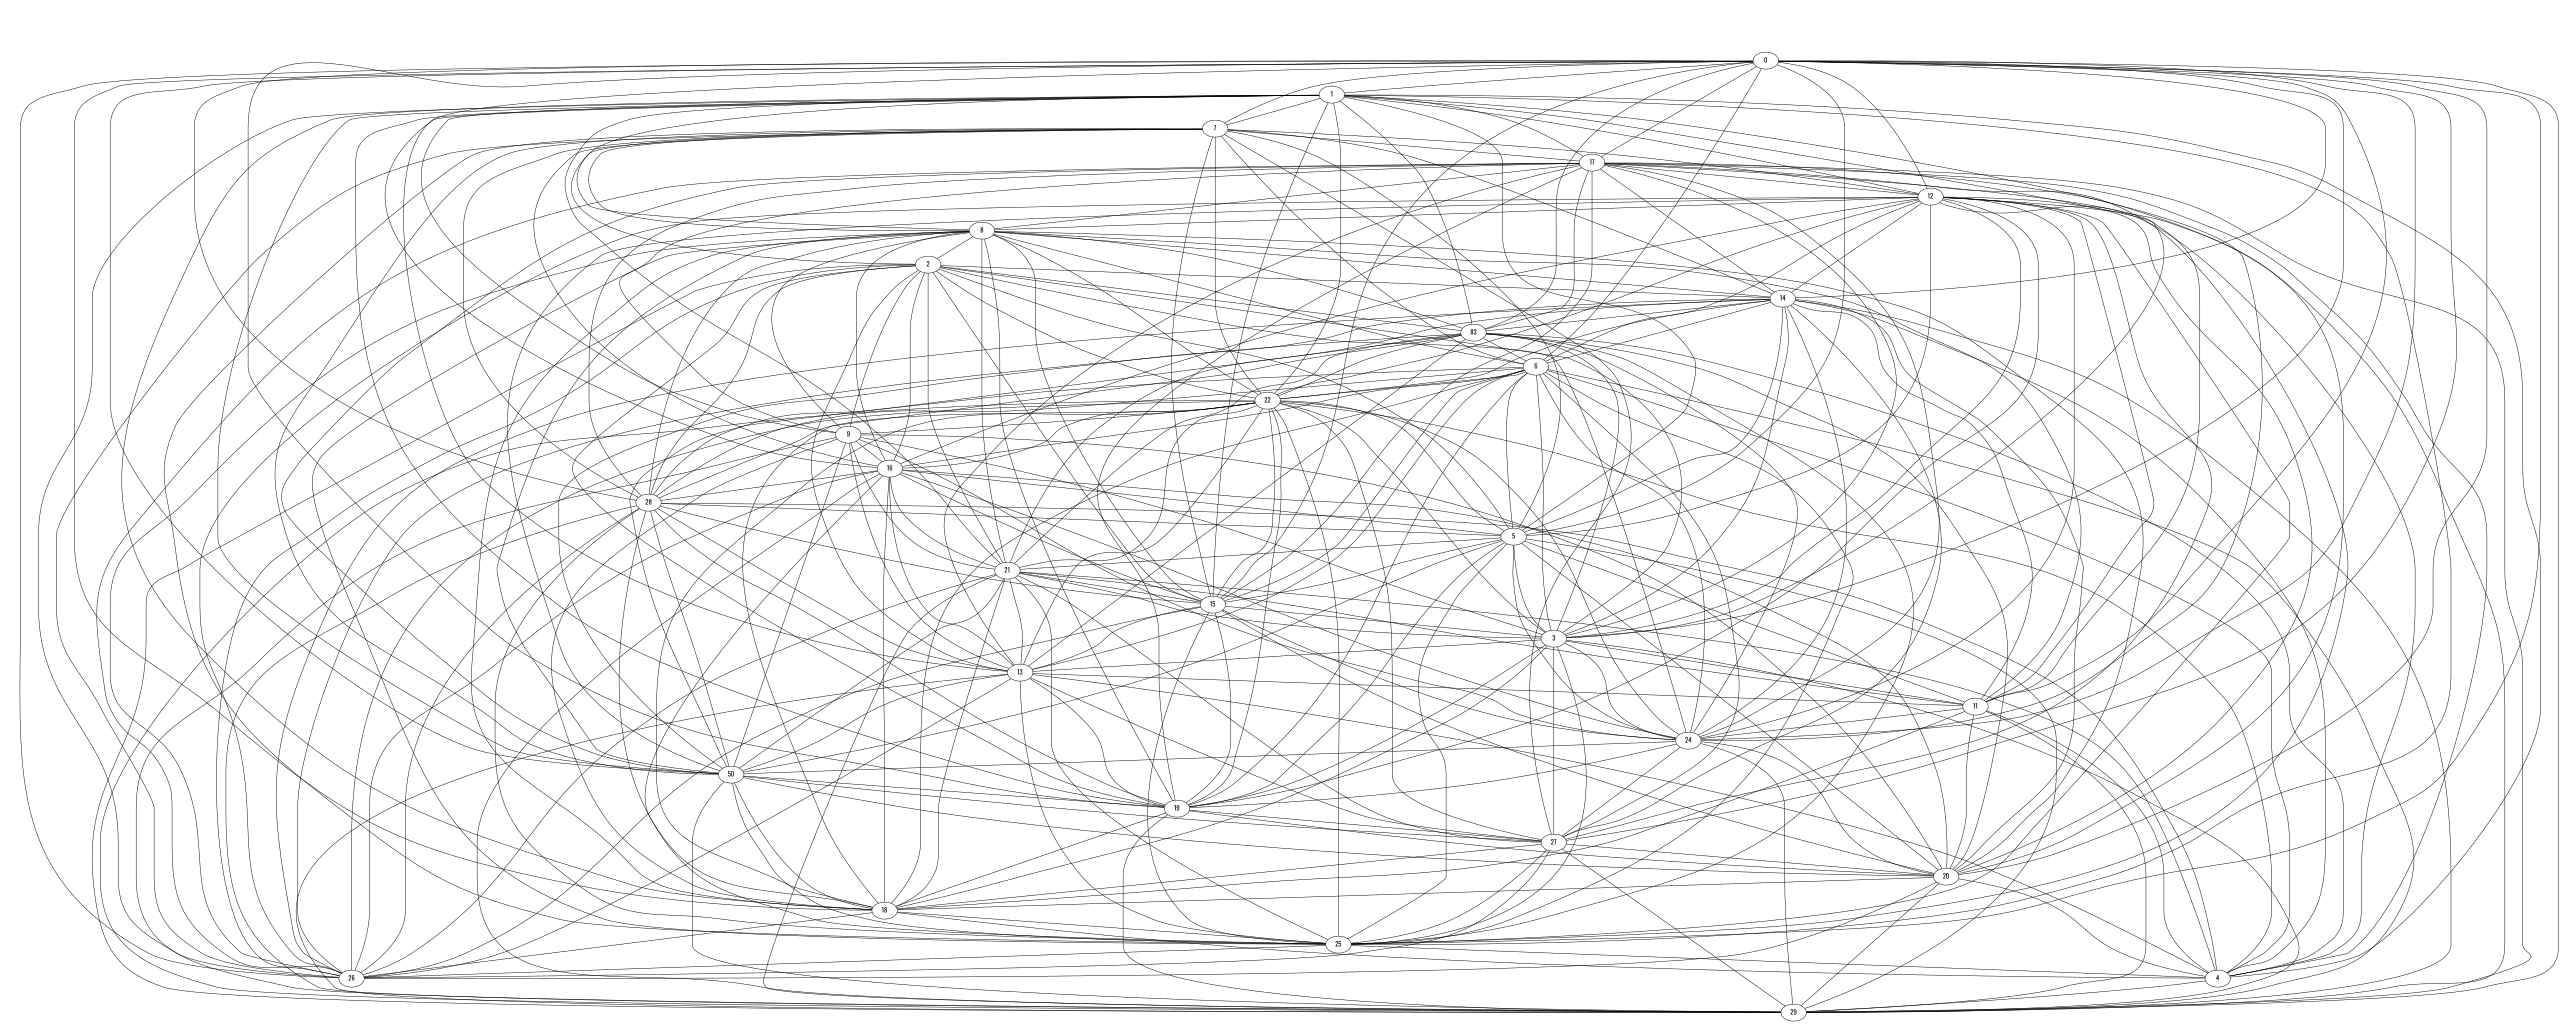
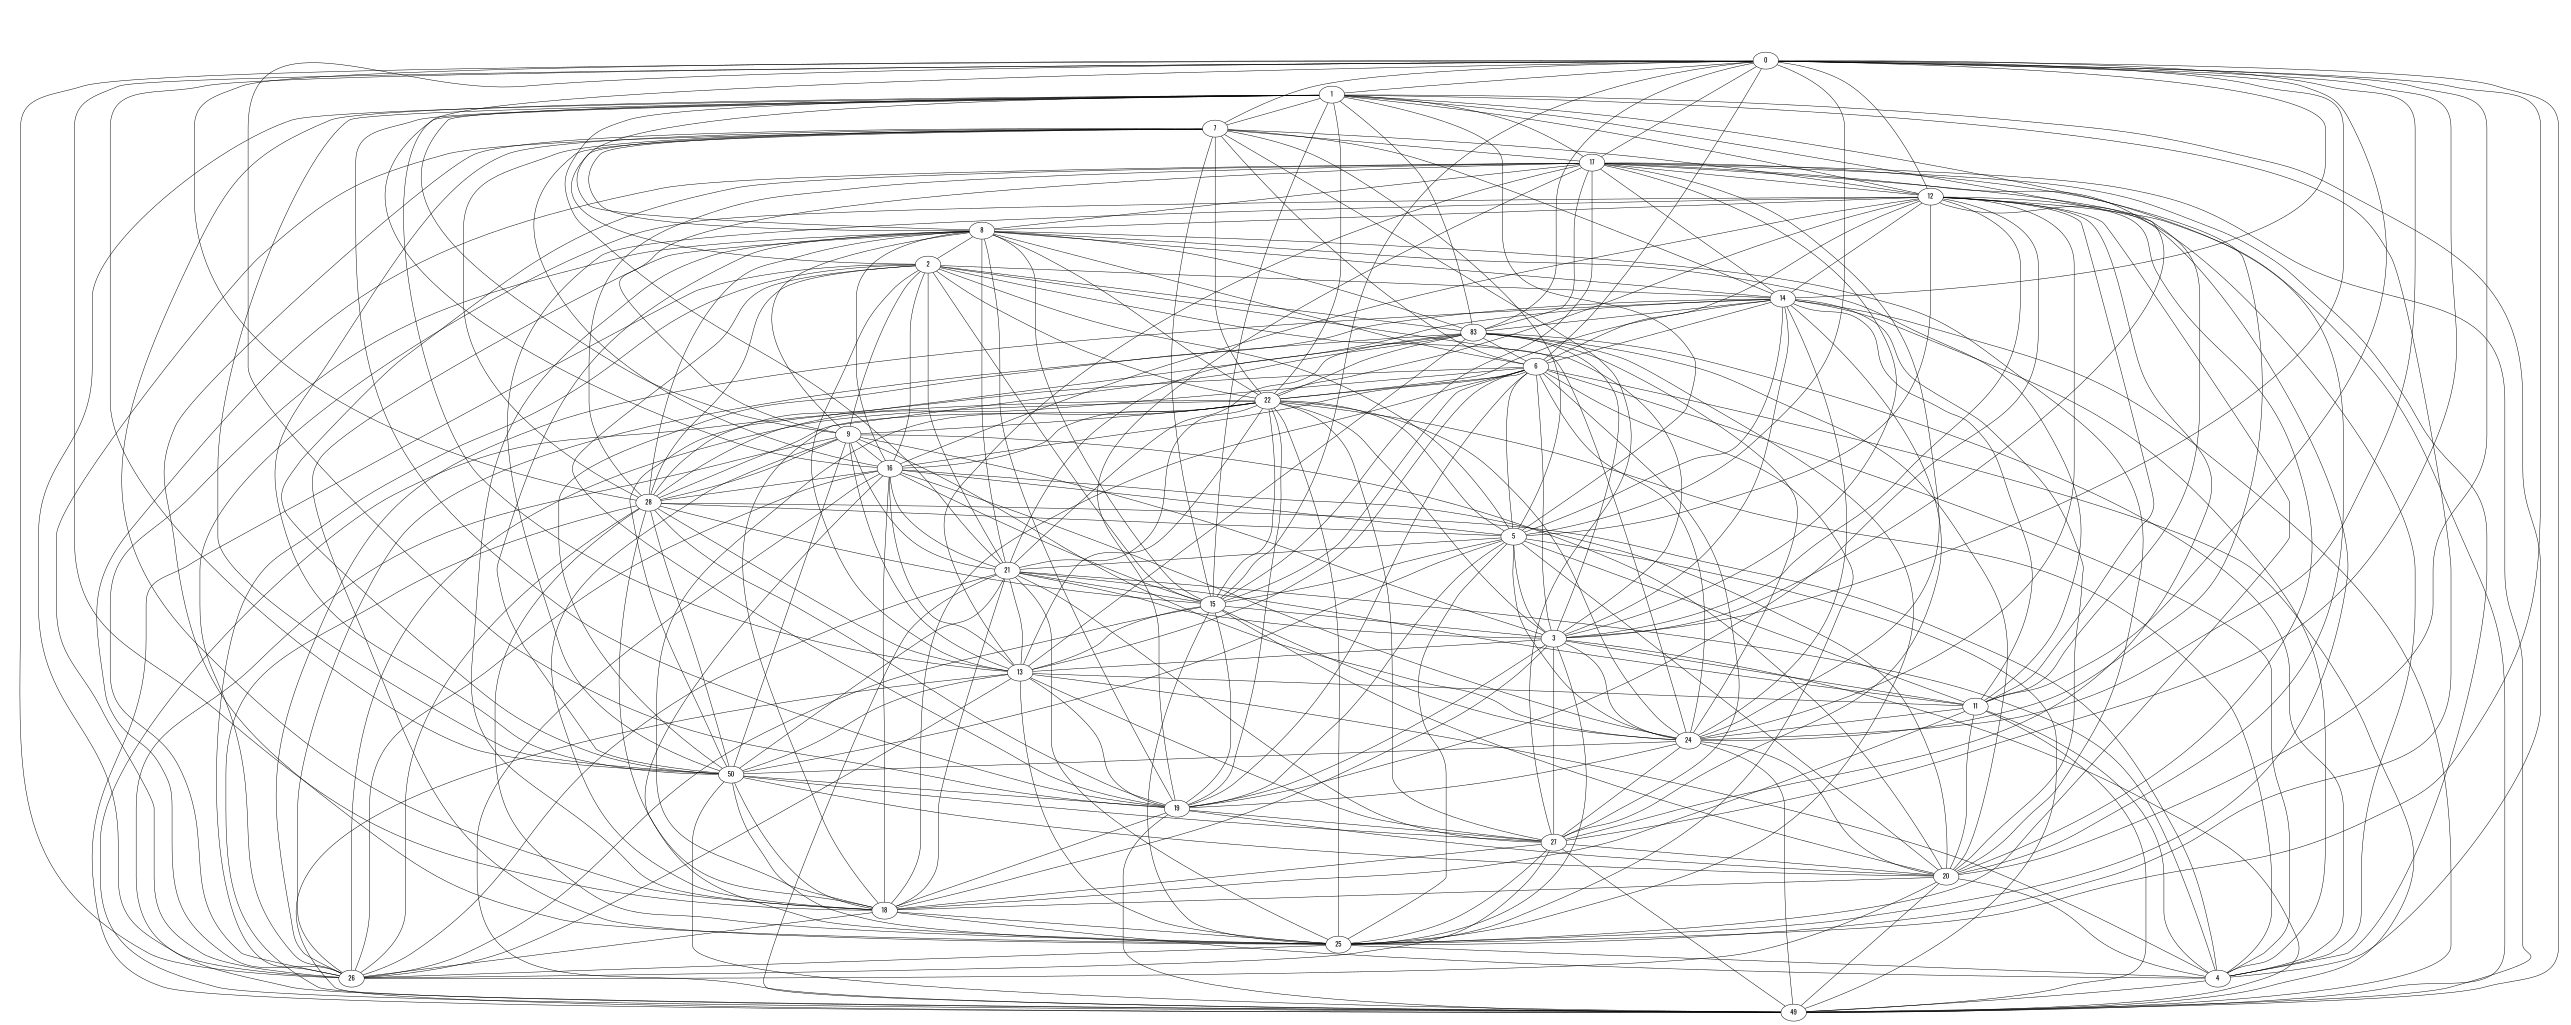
edge "9" -- "28": added
node "29": label "29" -> "49"
